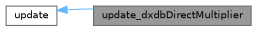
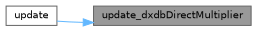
edge "update_dxdbDirectMultiplier" -> "update": reversed
